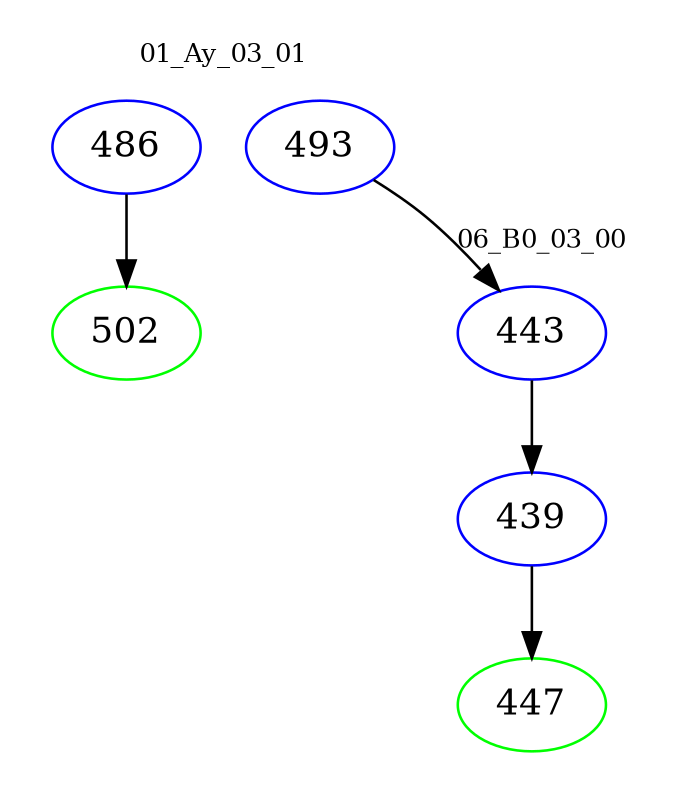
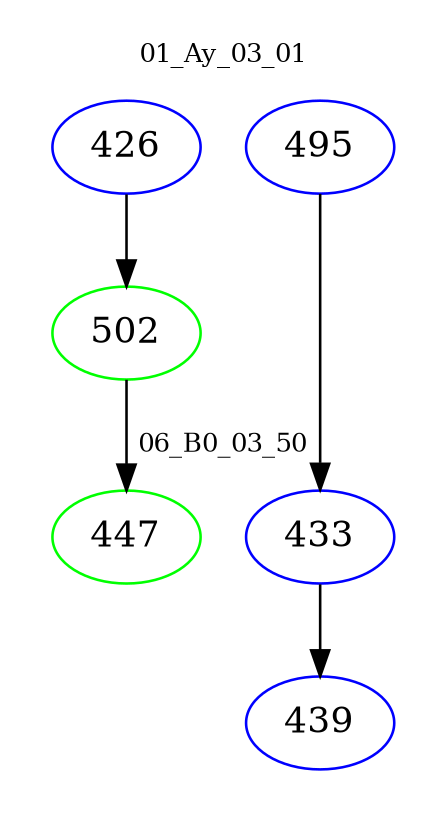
node "486": label "486" -> "426"
node "493": label "493" -> "495"
cluster "06_B0_03_00": label "06_B0_03_00" -> "06_B0_03_50"
node "443": label "443" -> "433"
edge "439" -> "447": now "502" -> "447"
